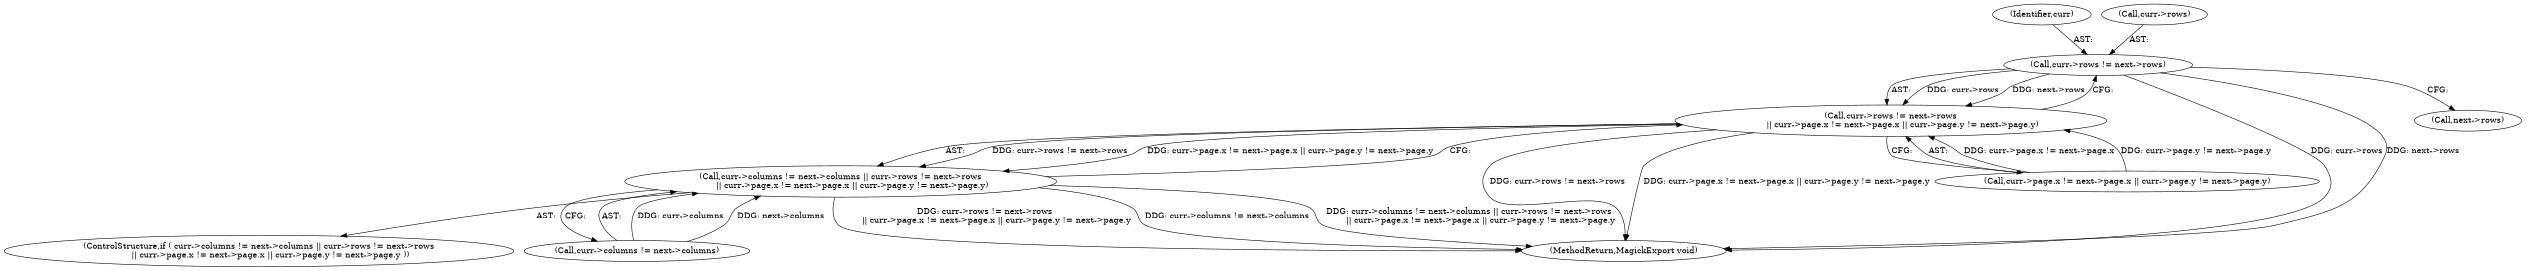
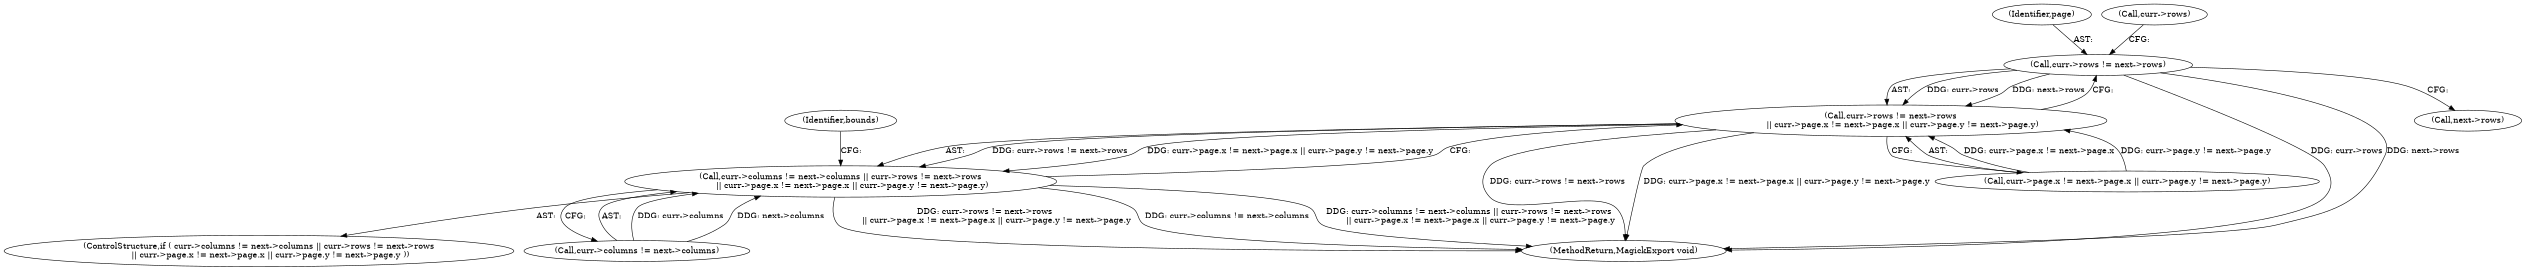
node "(Identifier,curr)": label "(Identifier,curr)" -> "(Identifier,page)"
edge "(Call,curr->rows)" -> "(Call,curr->rows != next->rows)": label "AST: " -> "CFG: "
node "(Identifier,bounds)": added
